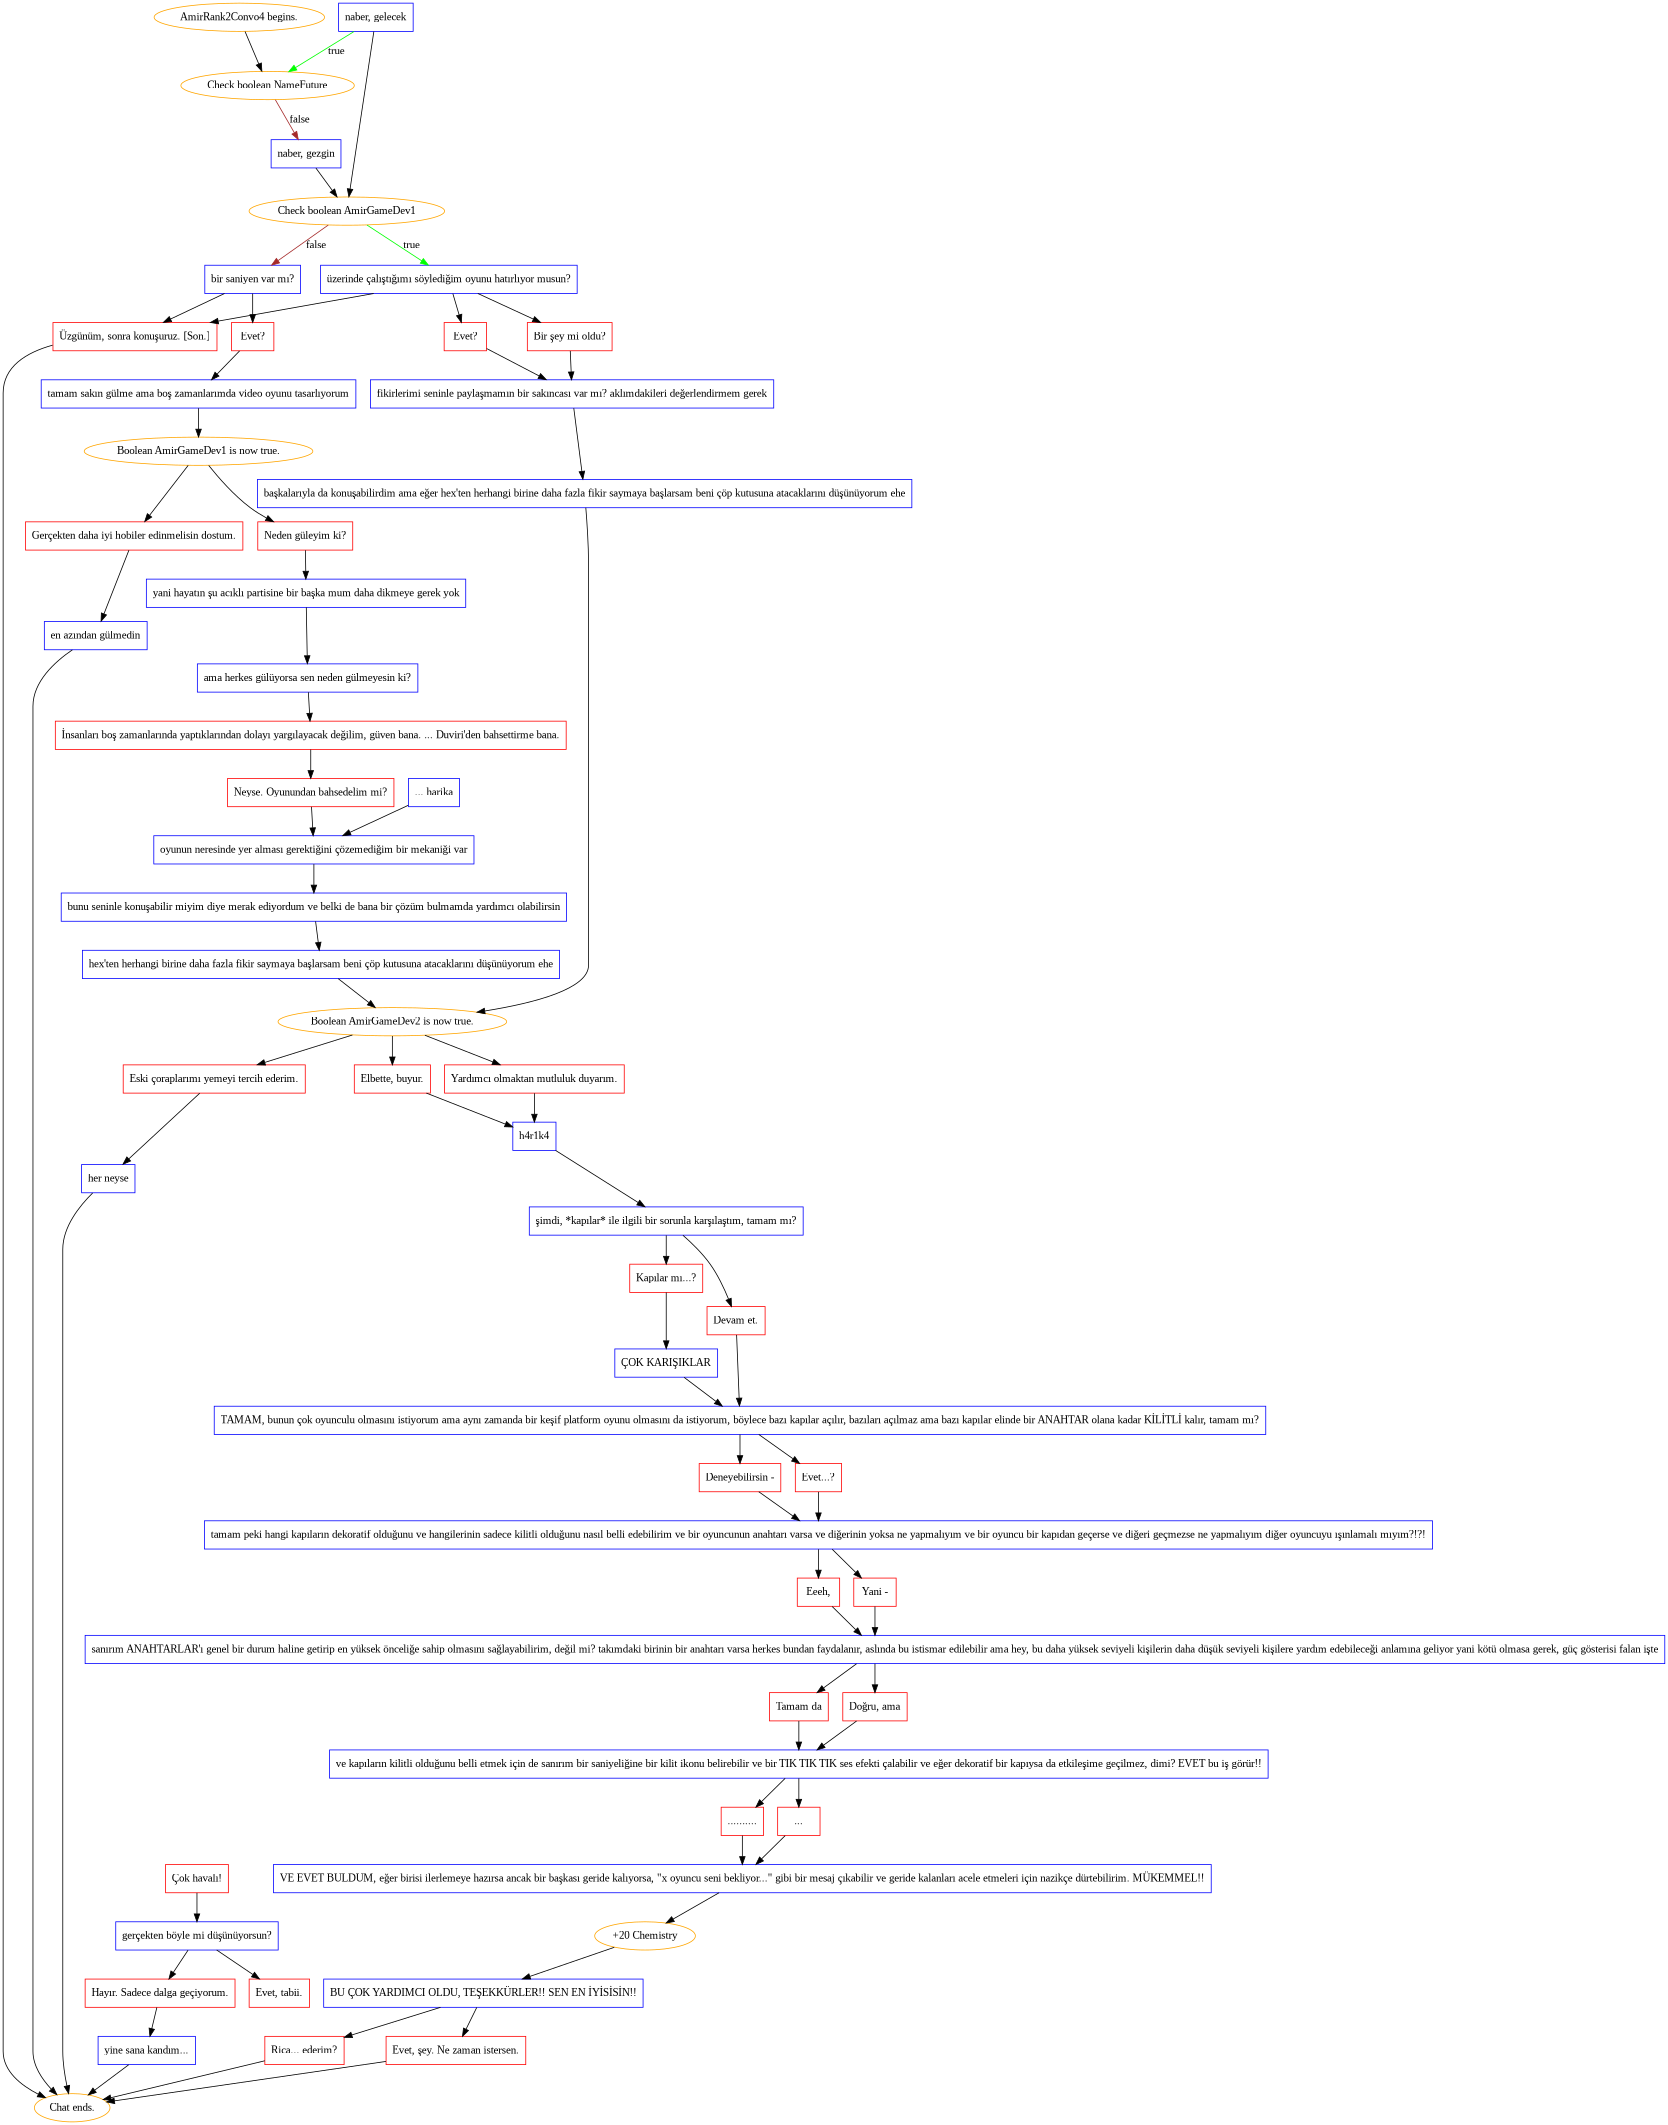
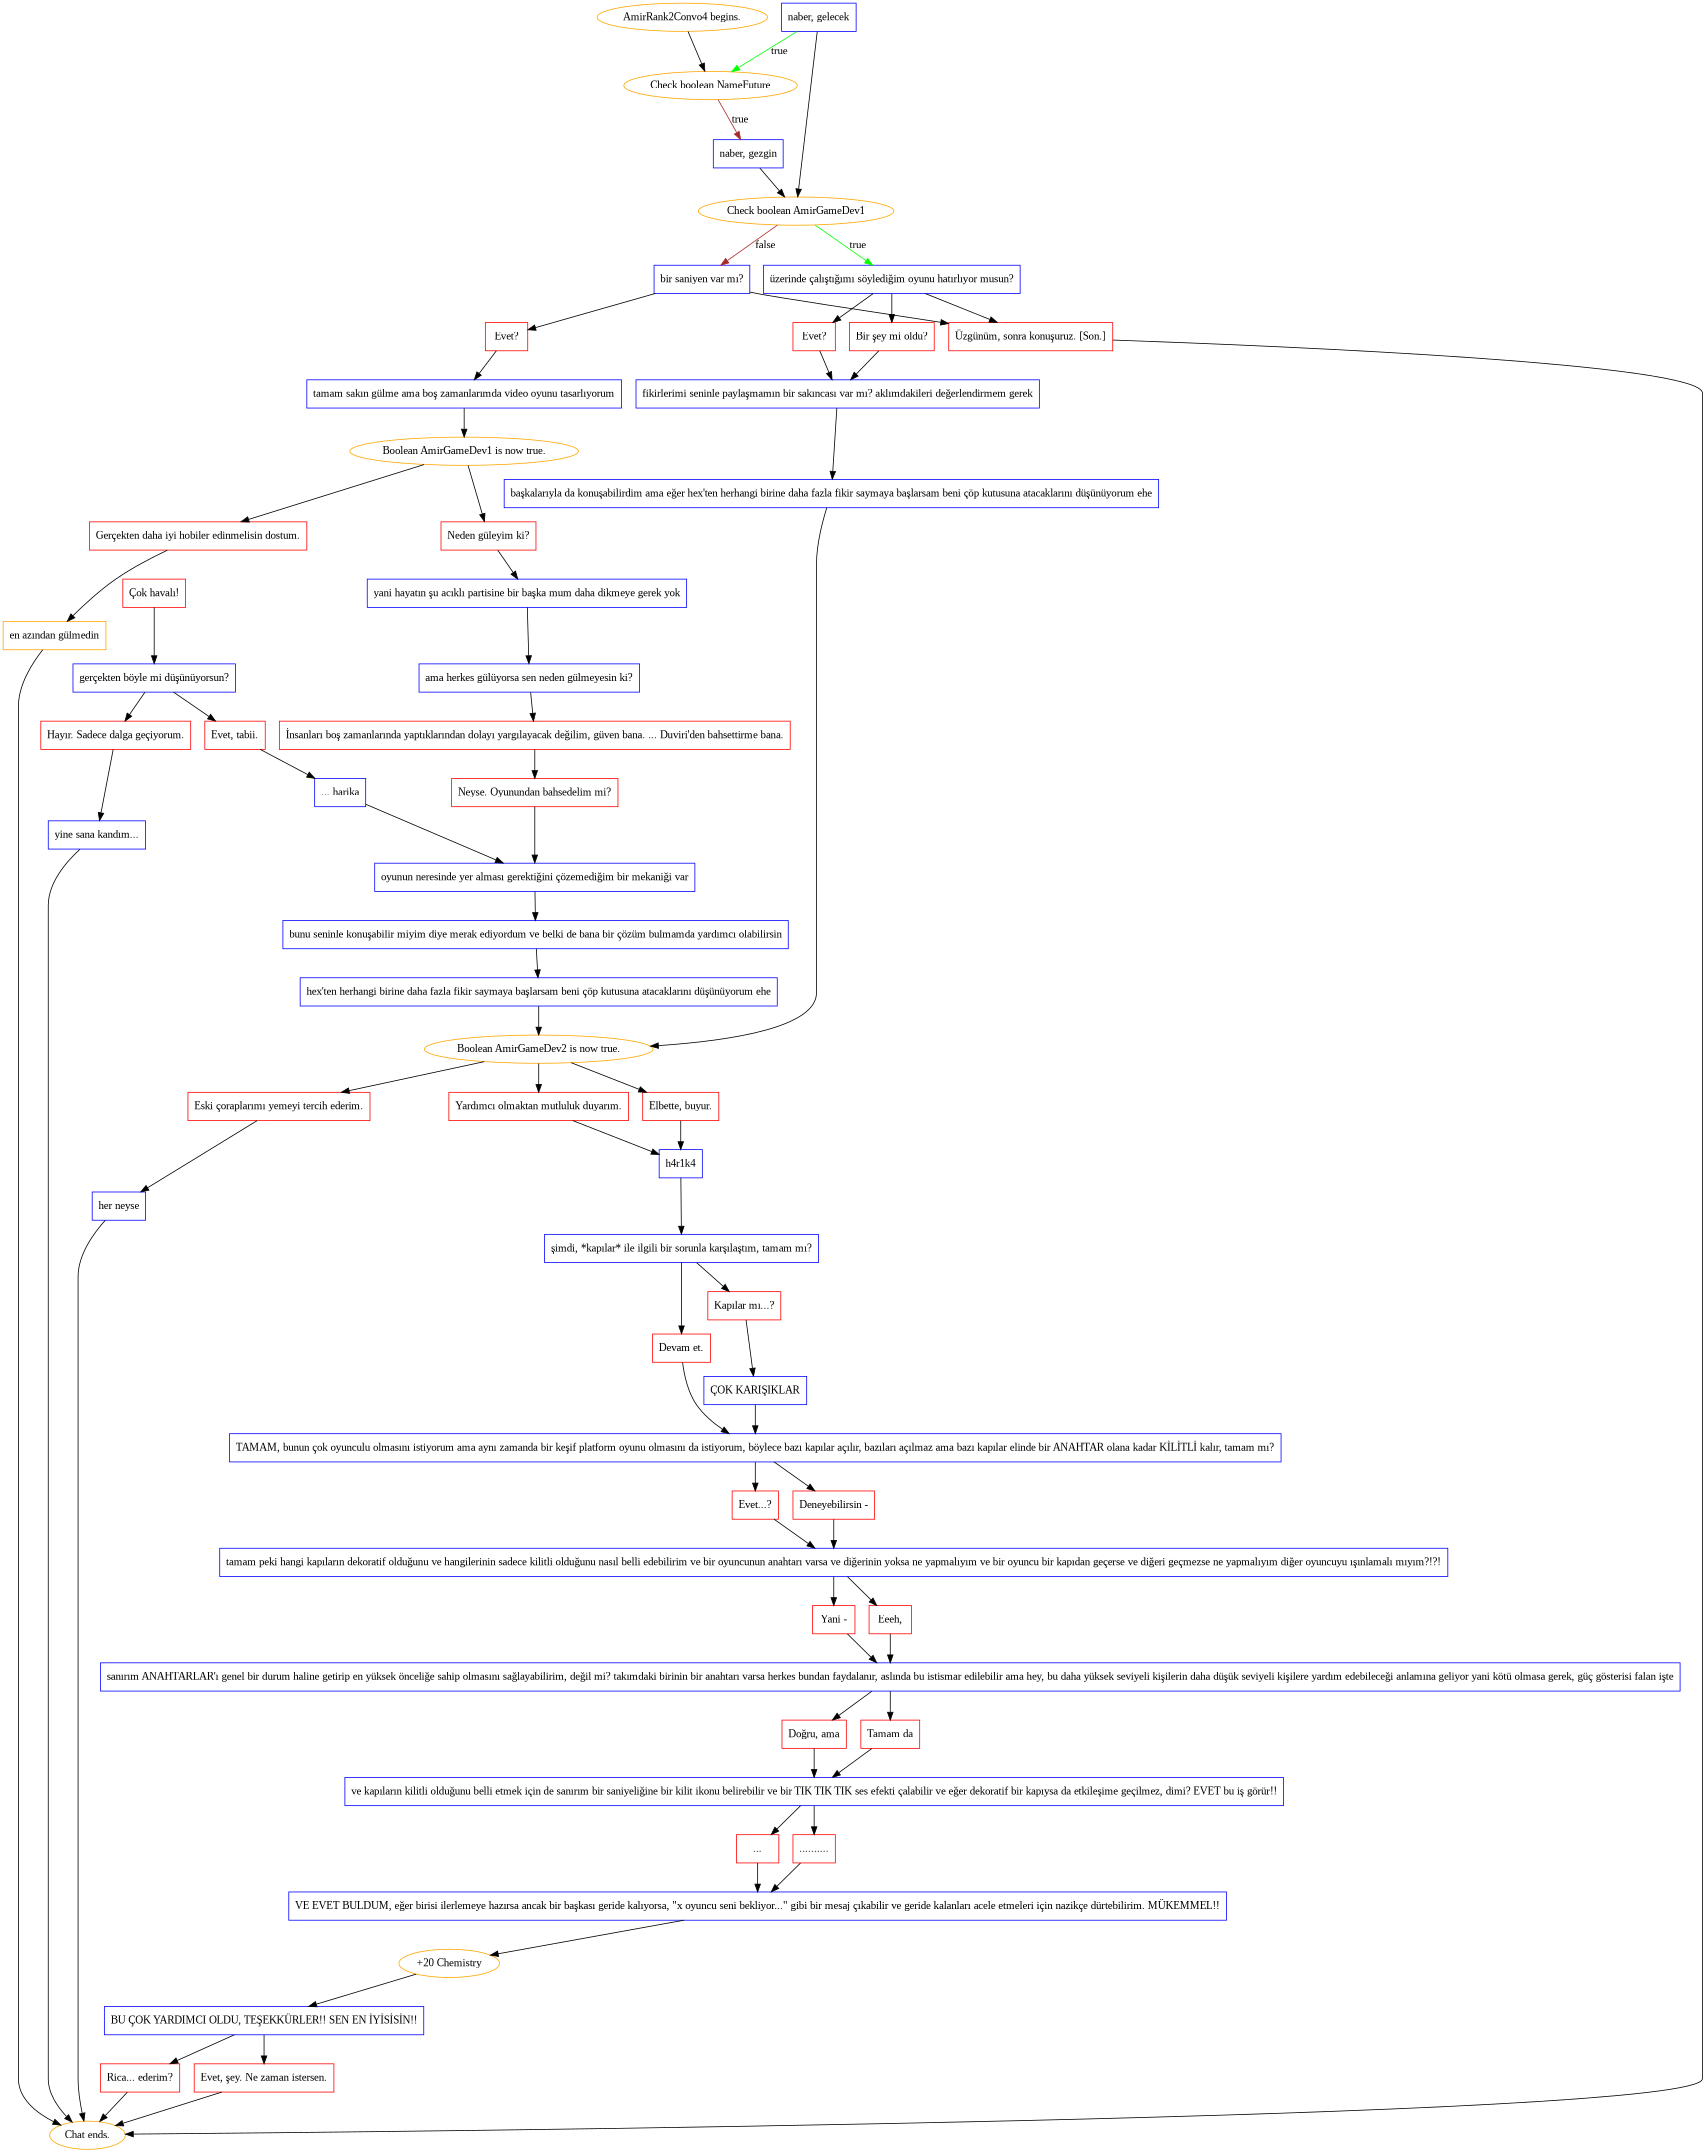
edge "Check boolean NameFuture" -> "naber, gezgin": label "false" -> "true"
node "en azından gülmedin": color blue -> orange
edge "Evet, tabii." -> "... harika": added
